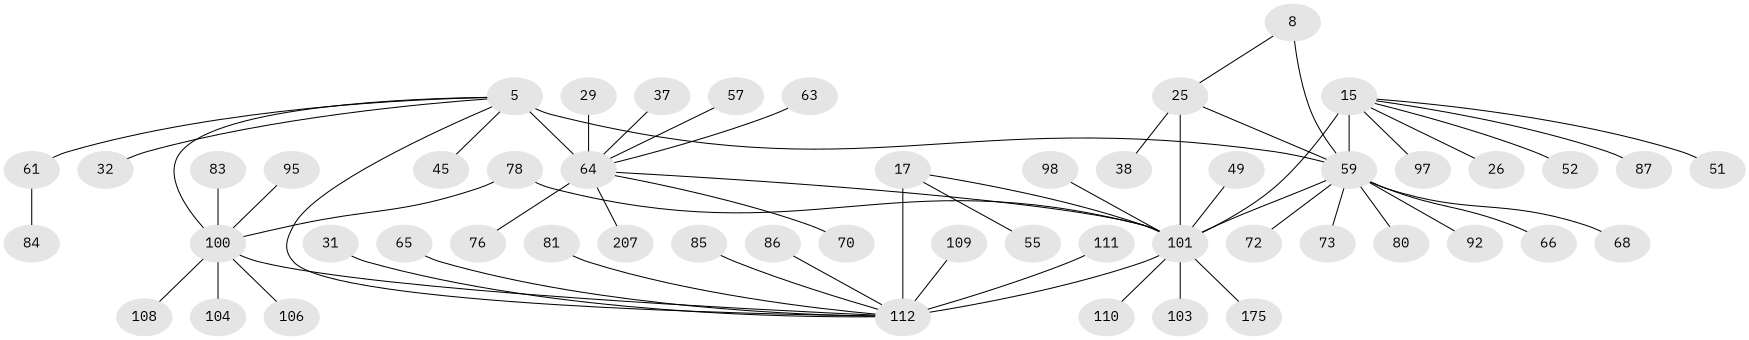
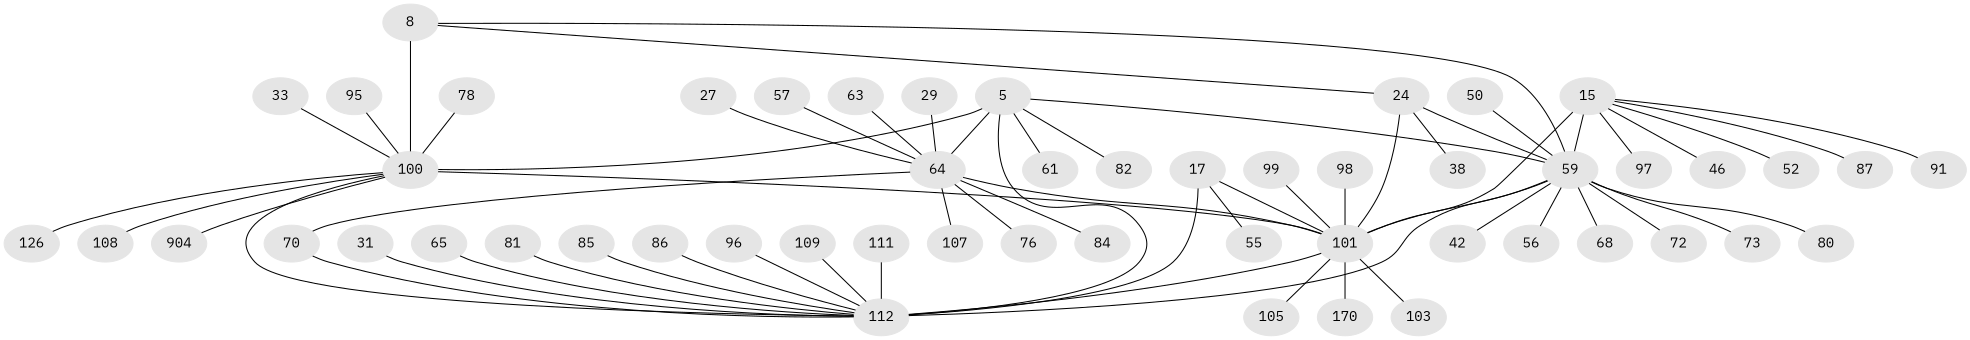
edge "8" -- "100": added
node "37": label "37" -> "27"
node "25": label "25" -> "24"
node "50": added
node "32": label "32" -> "82"
node "83": label "83" -> "33"
node "45": removed
node "49": label "49" -> "99"
node "26": label "26" -> "46"
node "51": label "51" -> "91"
edge "61" -- "84": now "64" -- "84"
edge "78" -- "101": now "100" -- "101"
node "207": label "207" -> "107"
node "96": added
node "92": label "92" -> "42"
node "66": label "66" -> "56"
edge "59" -- "112": added
edge "70" -- "112": added
node "104": label "104" -> "904"
node "106": label "106" -> "126"
node "110": label "110" -> "170"
node "175": label "175" -> "105"
